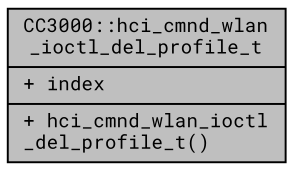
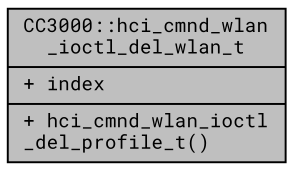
node "CC3000::hci_cmnd_wlan": text "_ioctl_del_profile_t" -> "_ioctl_del_wlan_t"
